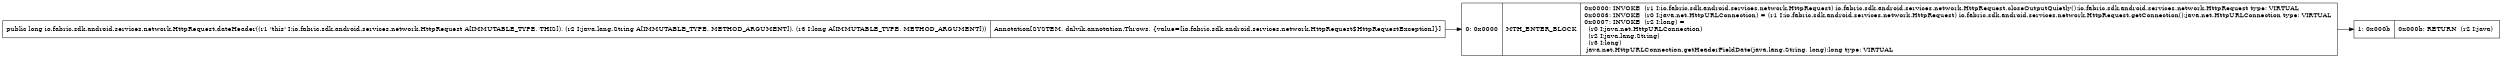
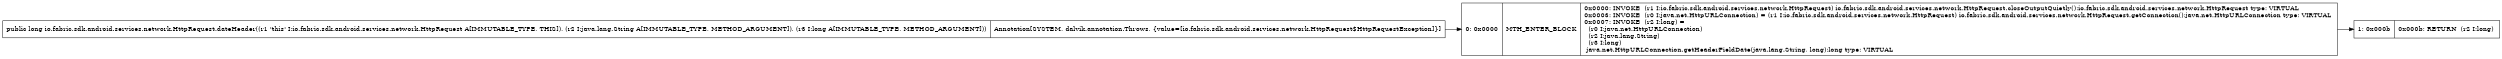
node "1: 0x000b": text "0x000b: RETURN  (r2 I:java)" -> "0x000b: RETURN  (r2 I:long)"
